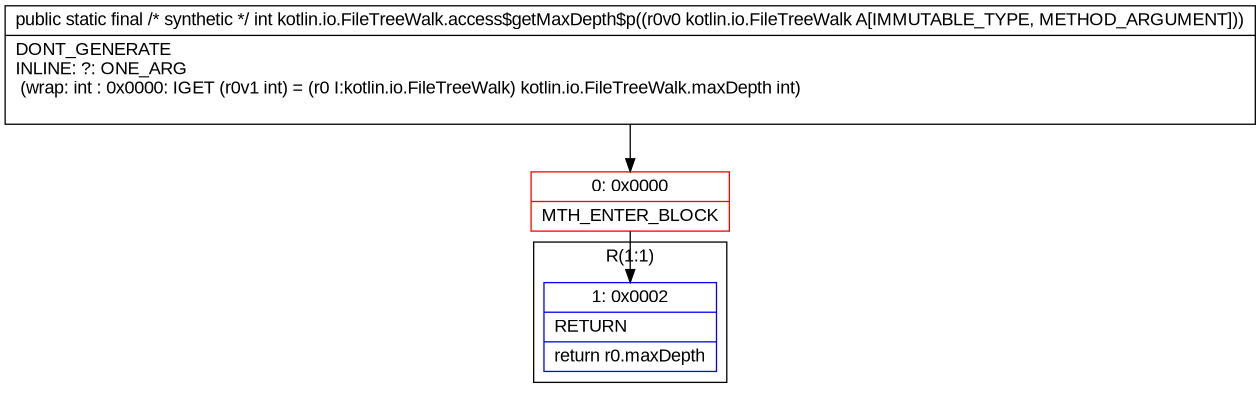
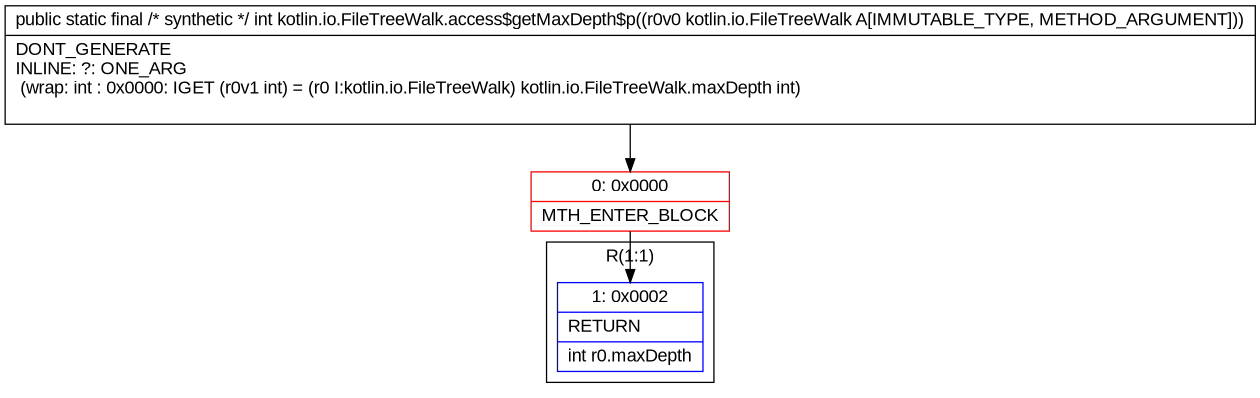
node "1: 0x0002": text "return r0.maxDepth" -> "int r0.maxDepth"
